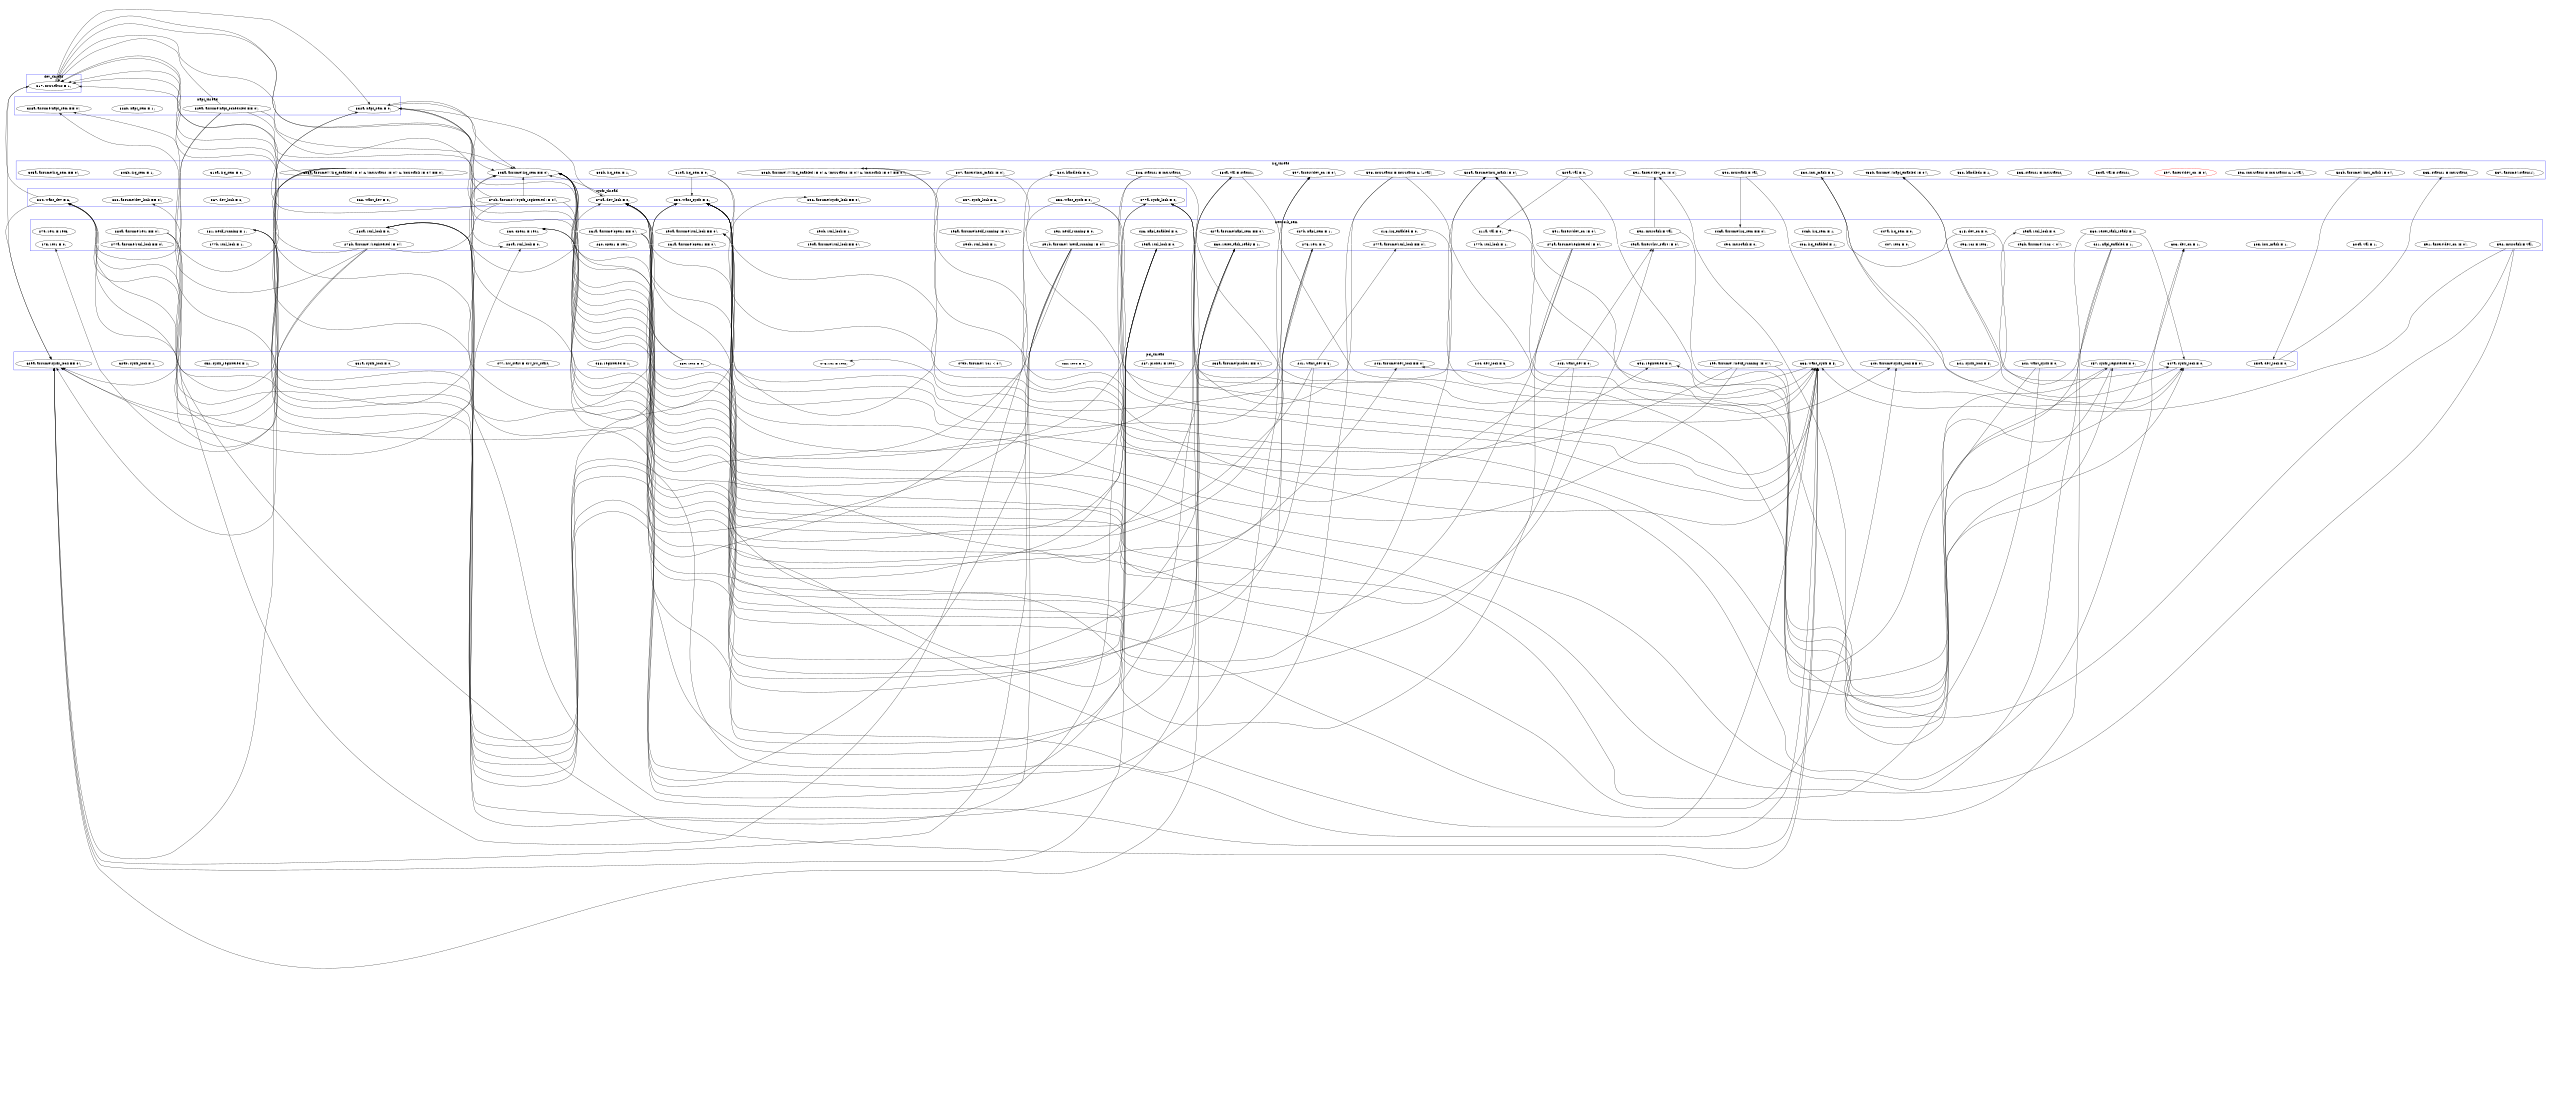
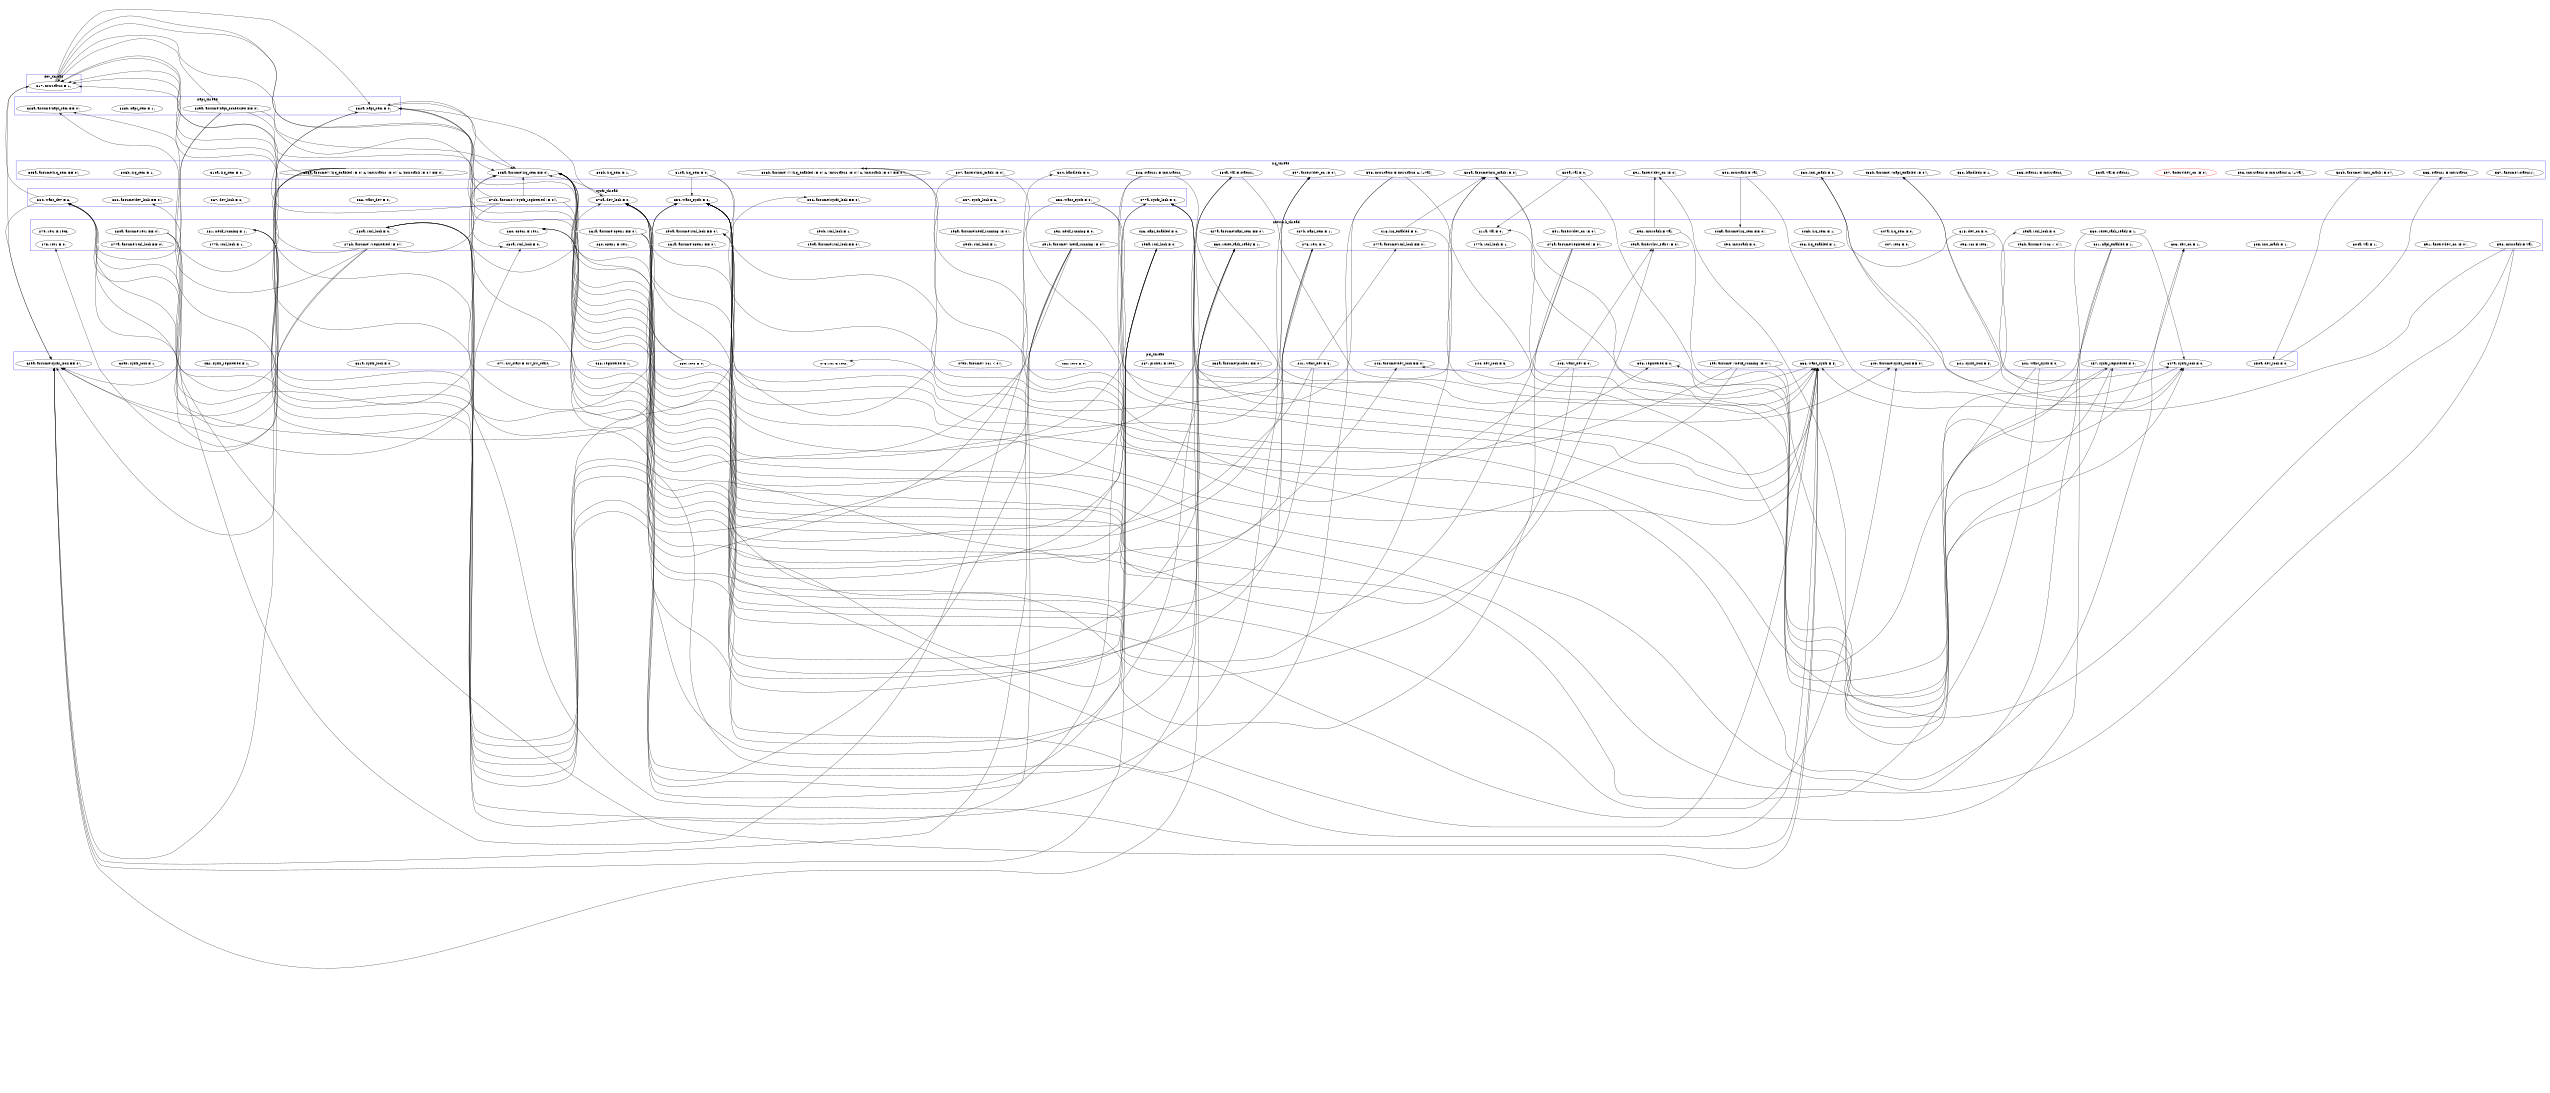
edge "416: irq_enabled = 0;" -> "528a: assume(intr_mask != 0);": added
cluster "network_sem": label "network_sem" -> "network_thread"
